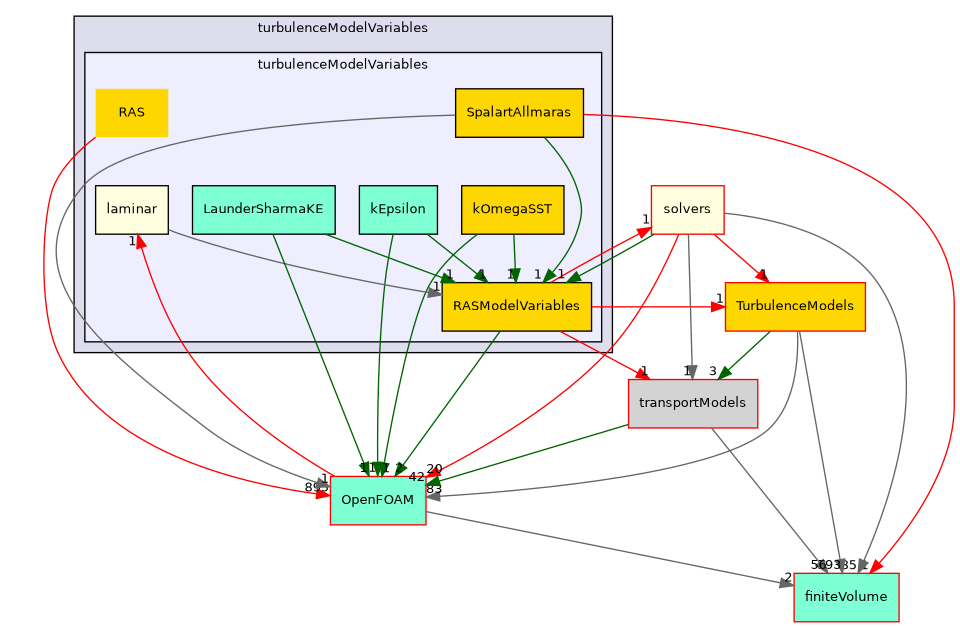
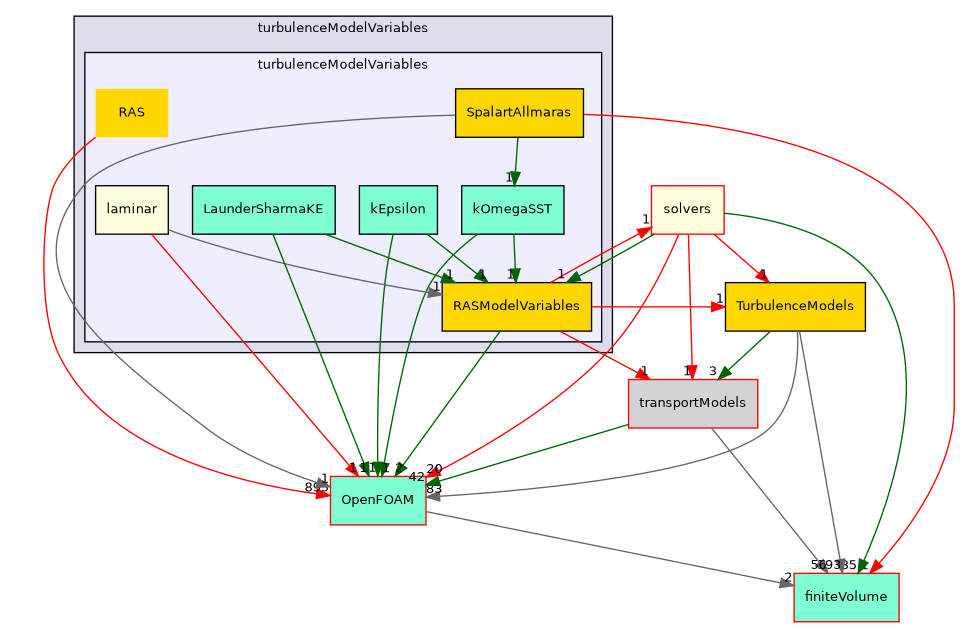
edge "SpalartAllmaras" -> "RASModelVariables": now "SpalartAllmaras" -> "kOmegaSST"
node "kOmegaSST": fillcolor gold -> aquamarine
edge "solvers" -> "transportModels": color gray40 -> red
node "TurbulenceModels": color red -> black
edge "solvers" -> "finiteVolume": color gray40 -> darkgreen
edge "OpenFOAM" -> "laminar": reversed
